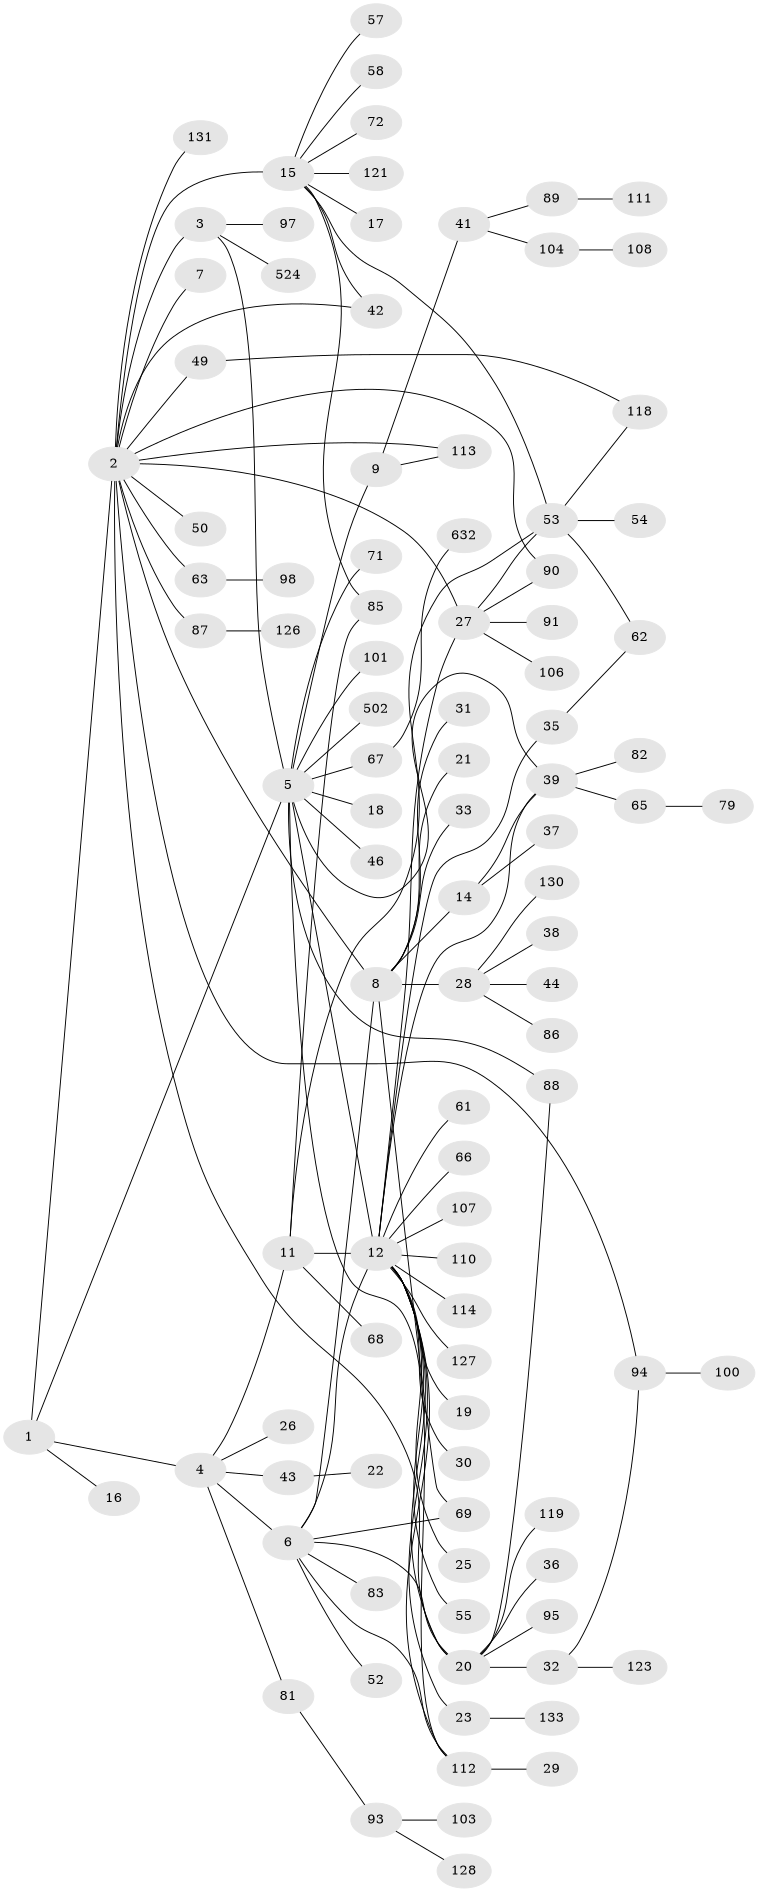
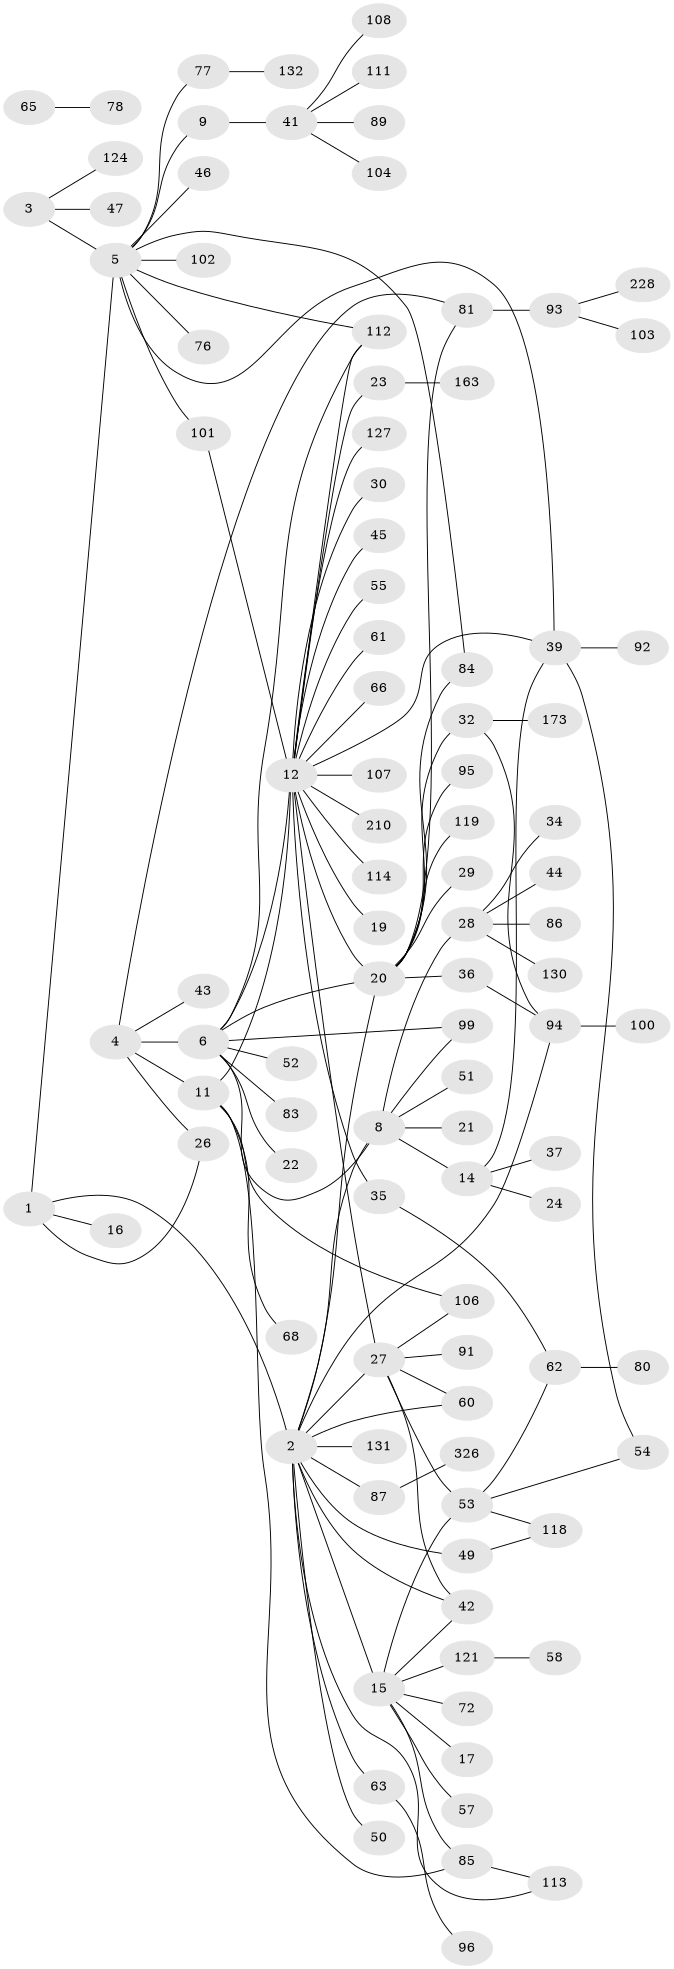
edge "58" -- "15": now "58" -- "121"
edge "89" -- "111": now "41" -- "111"
node "97": label "97" -> "47"
edge "104" -- "108": now "41" -- "108"
node "7": removed
node "524": label "524" -> "124"
edge "3" -- "2": removed
edge "113" -- "9": now "113" -- "85"
node "632": label "632" -> "132"
node "71": label "71" -> "76"
node "90": label "90" -> "60"
node "98": label "98" -> "96"
edge "81" -- "20": added
node "126": label "126" -> "326"
node "502": label "502" -> "102"
node "31": label "31" -> "51"
node "82": label "82" -> "92"
node "67": label "67" -> "77"
edge "39" -- "65": now "39" -- "54"
node "79": label "79" -> "78"
node "18": removed
node "33": removed
edge "53" -- "11": now "106" -- "11"
node "38": label "38" -> "34"
edge "36" -- "94": added
edge "5" -- "12": now "101" -- "12"
node "88": label "88" -> "84"
node "24": added
node "110": label "110" -> "210"
node "80": added
edge "1" -- "4": now "1" -- "26"
edge "22" -- "43": now "22" -- "6"
edge "27" -- "42": added
node "69": label "69" -> "99"
node "25": label "25" -> "45"
node "123": label "123" -> "173"
node "133": label "133" -> "163"
edge "112" -- "29": now "20" -- "29"
node "128": label "128" -> "228"
